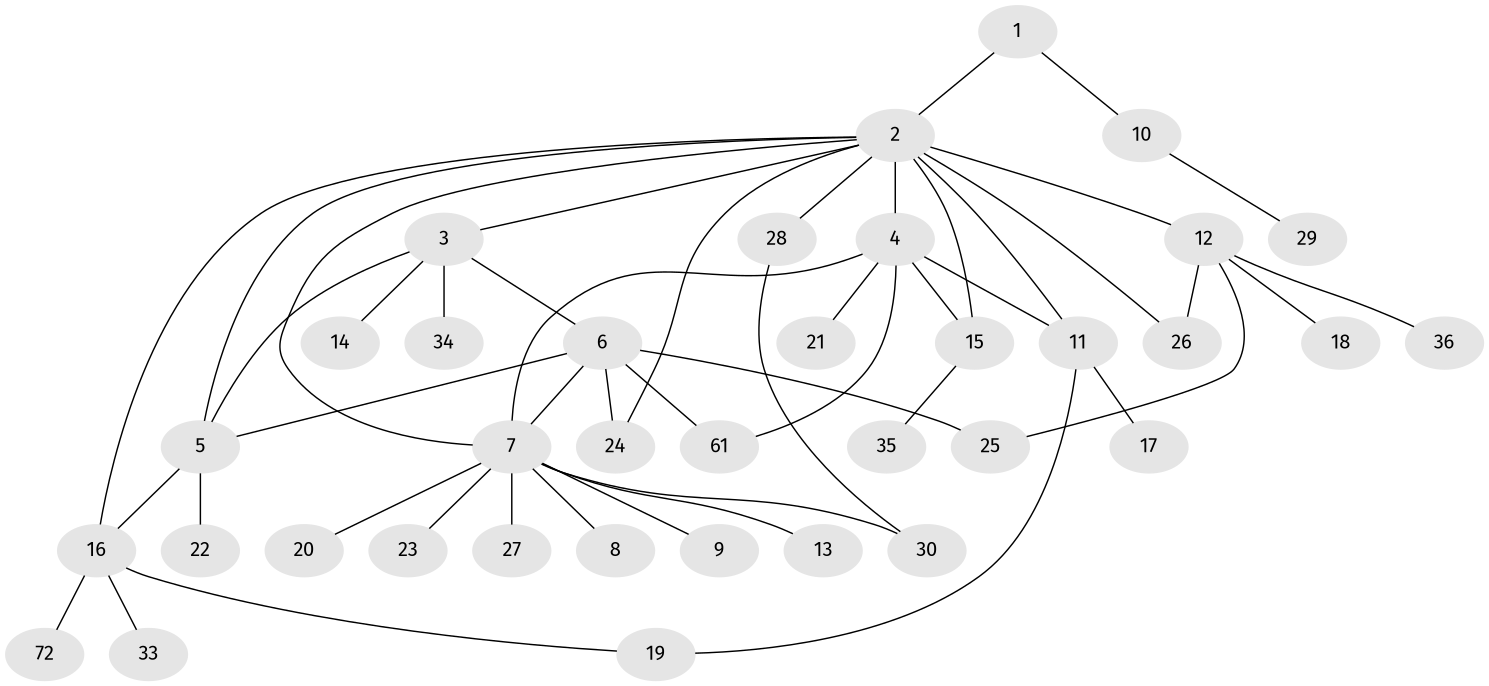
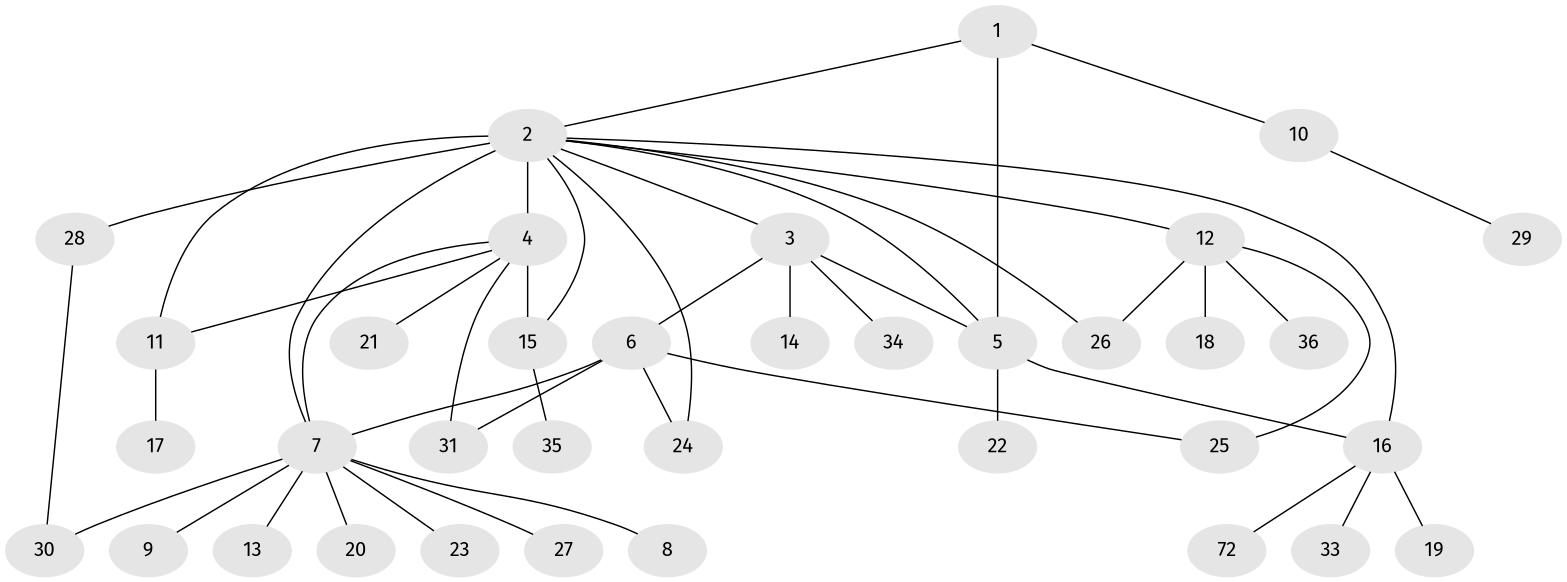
edge "6" -- "5": now "1" -- "5"
node "61": label "61" -> "31"
edge "11" -- "19": removed
